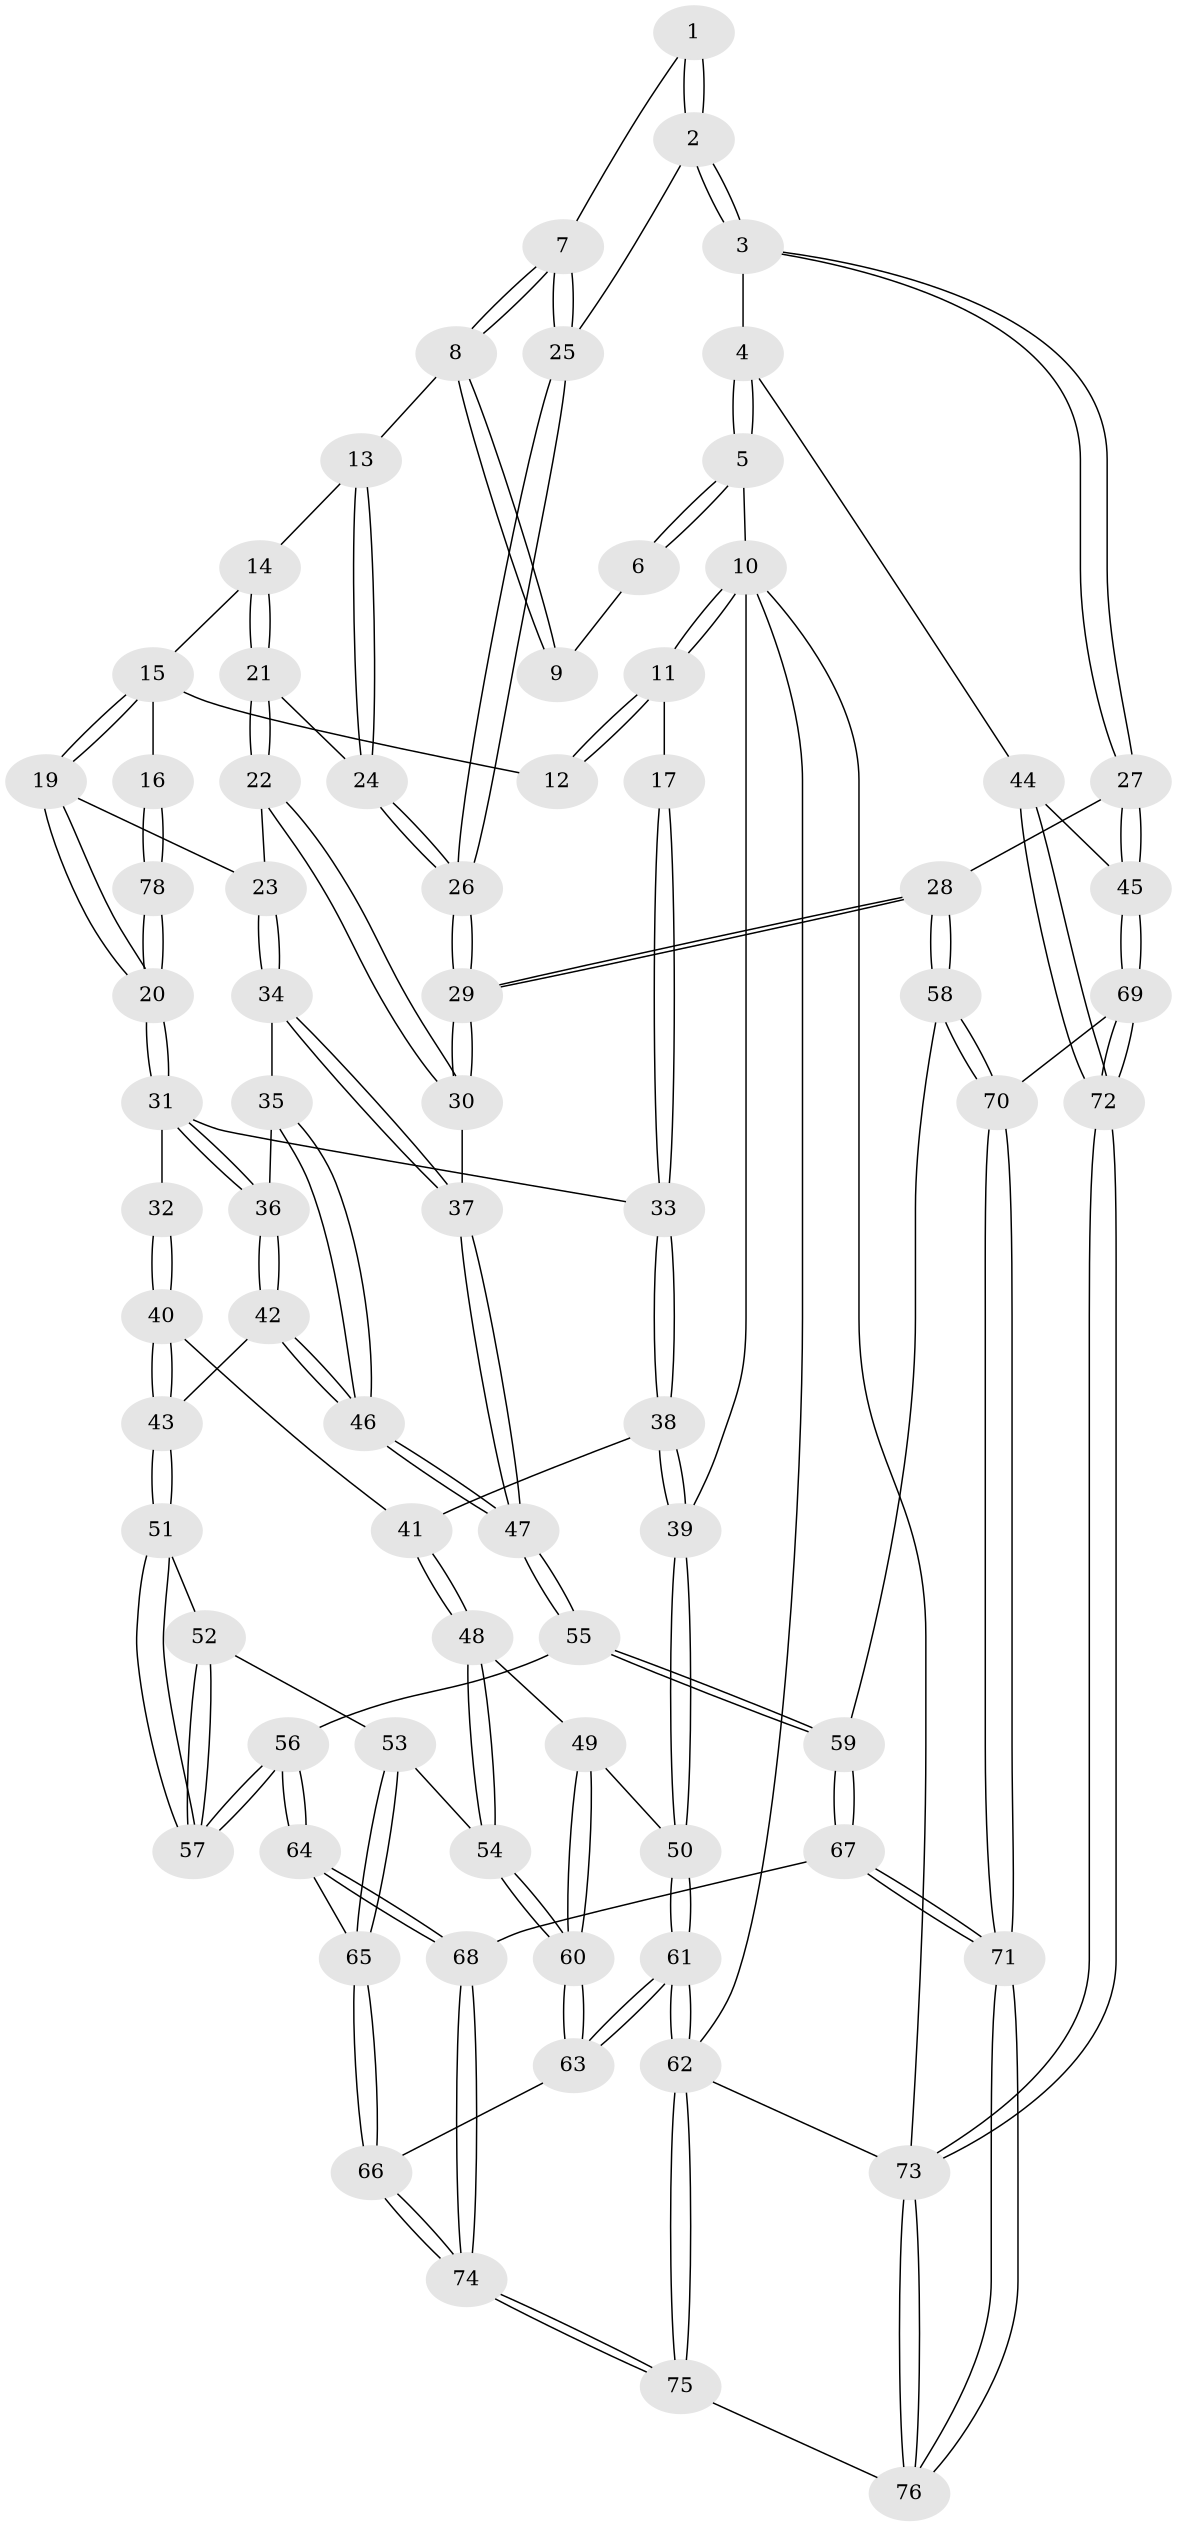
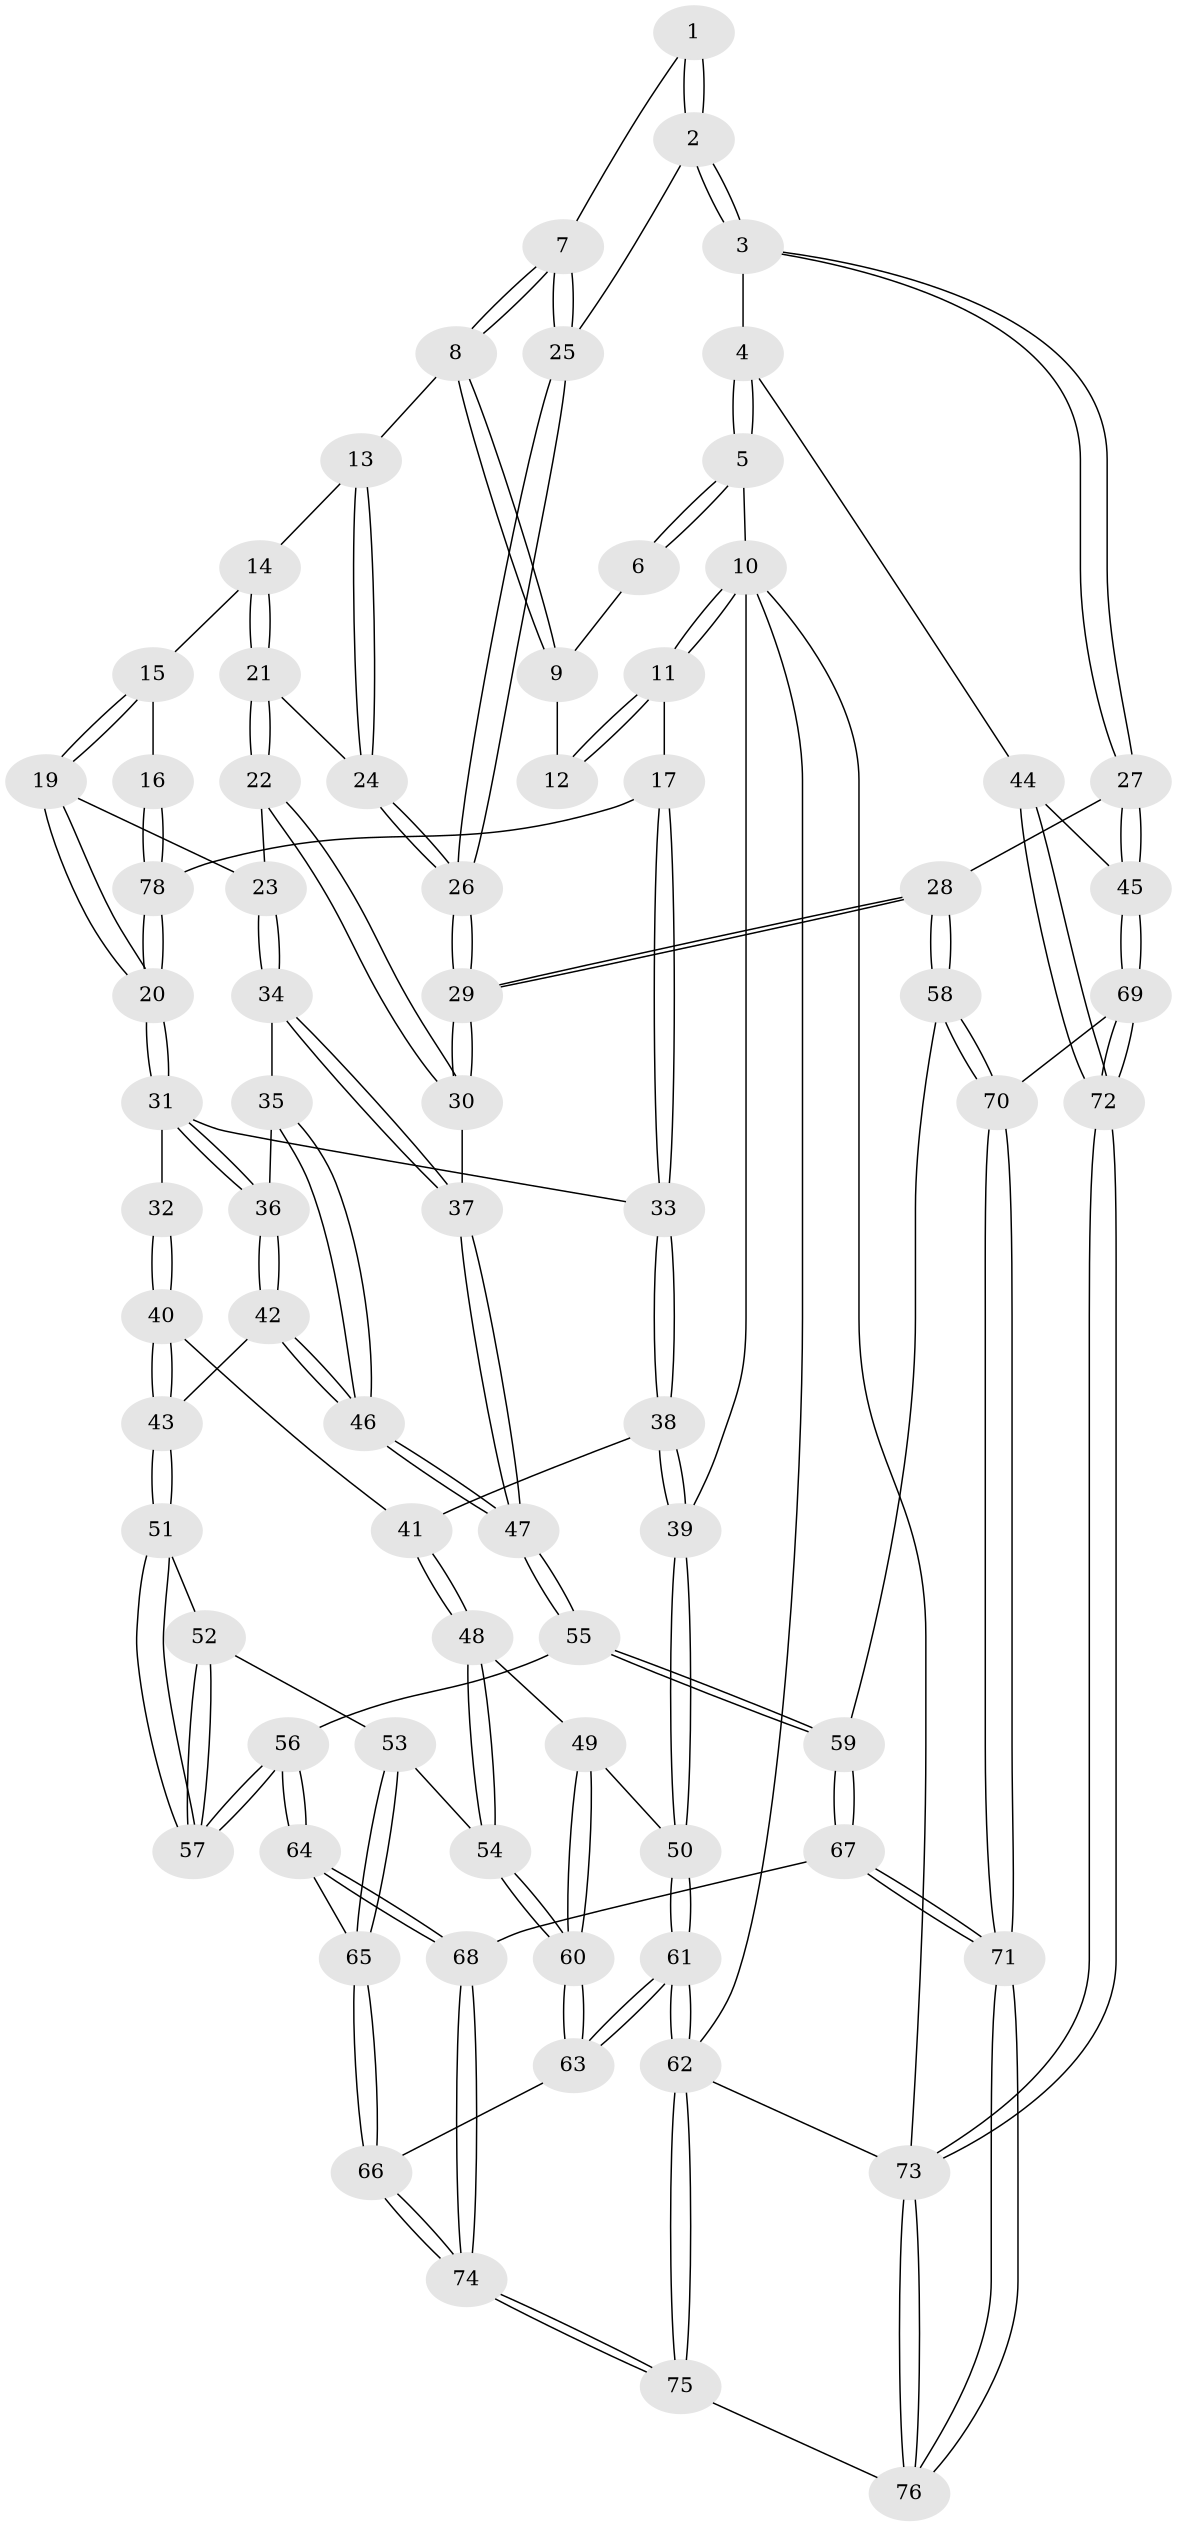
edge "15" -- "12": now "9" -- "12"
edge "17" -- "78": added
